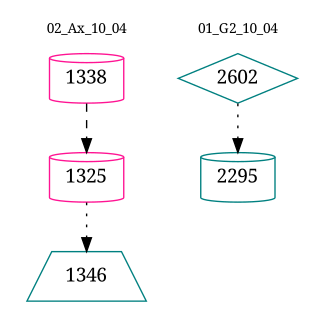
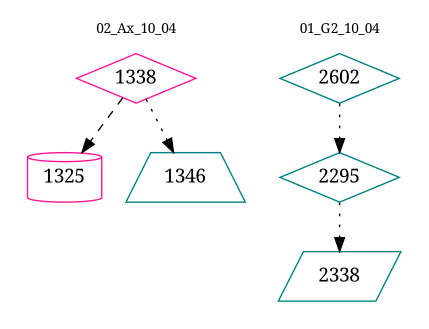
node "1338": shape cylinder -> diamond
node "2295": shape cylinder -> diamond
edge "1325" -> "1346": now "1338" -> "1346"
node "2338": added
